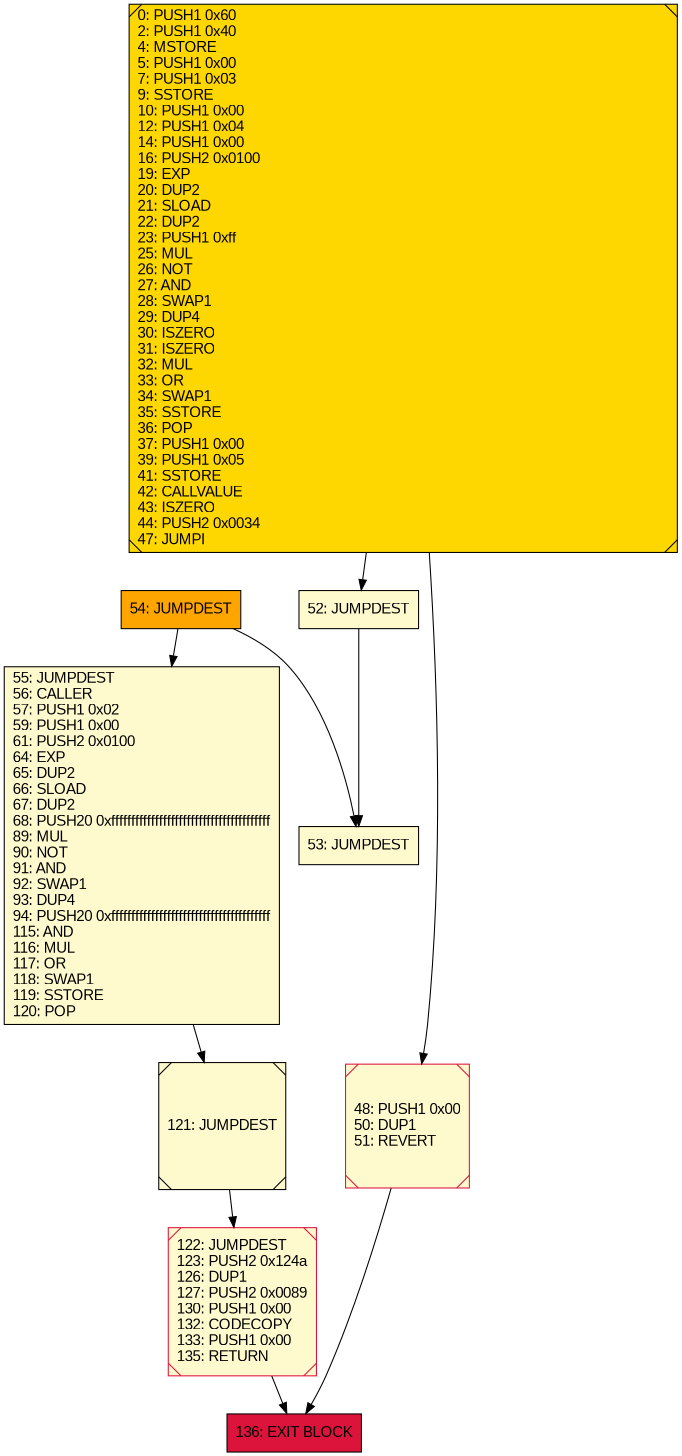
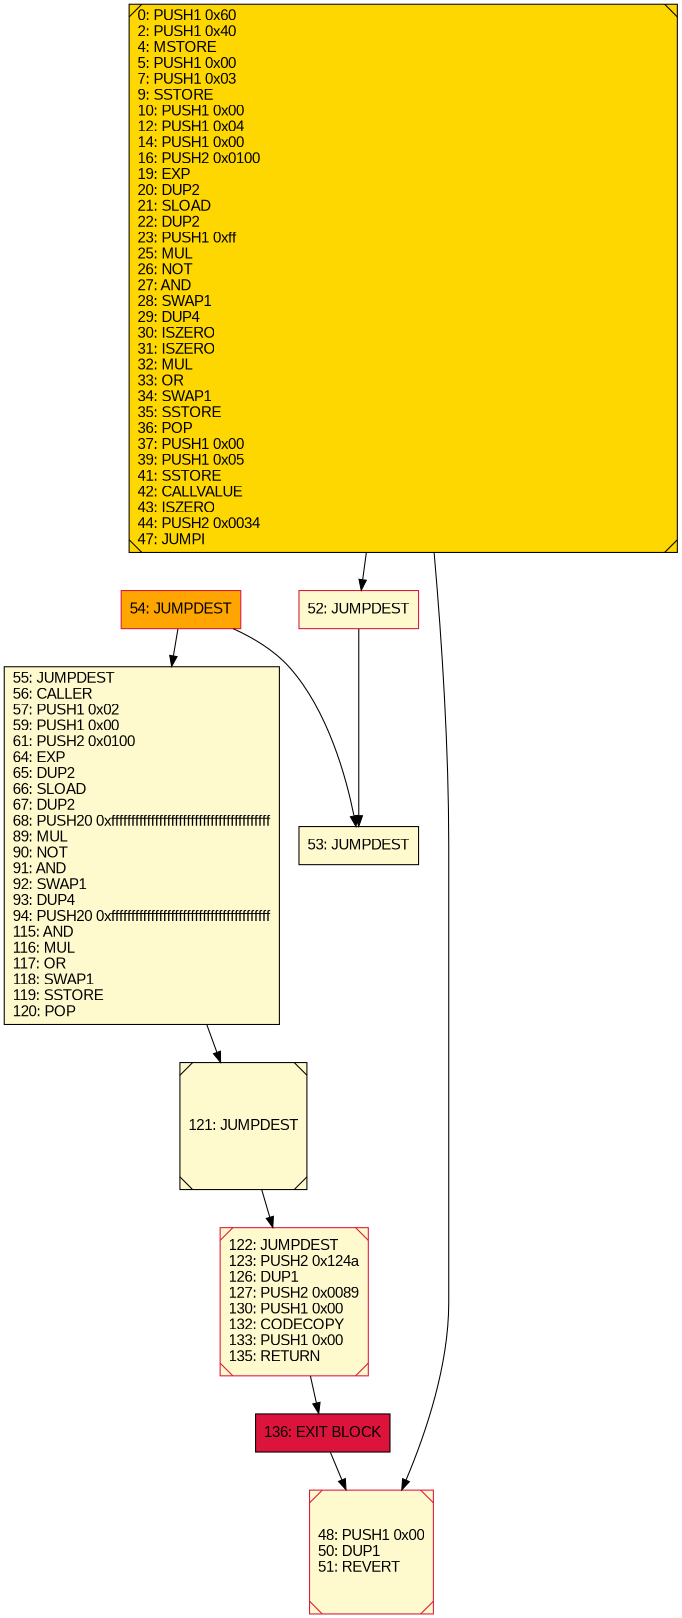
node "54: JUMPDEST": color black -> crimson
node "52: JUMPDEST": color black -> crimson
edge "48: PUSH1 0x00 50: DUP1 51: REVERT" -> "136: EXIT BLOCK": reversed
